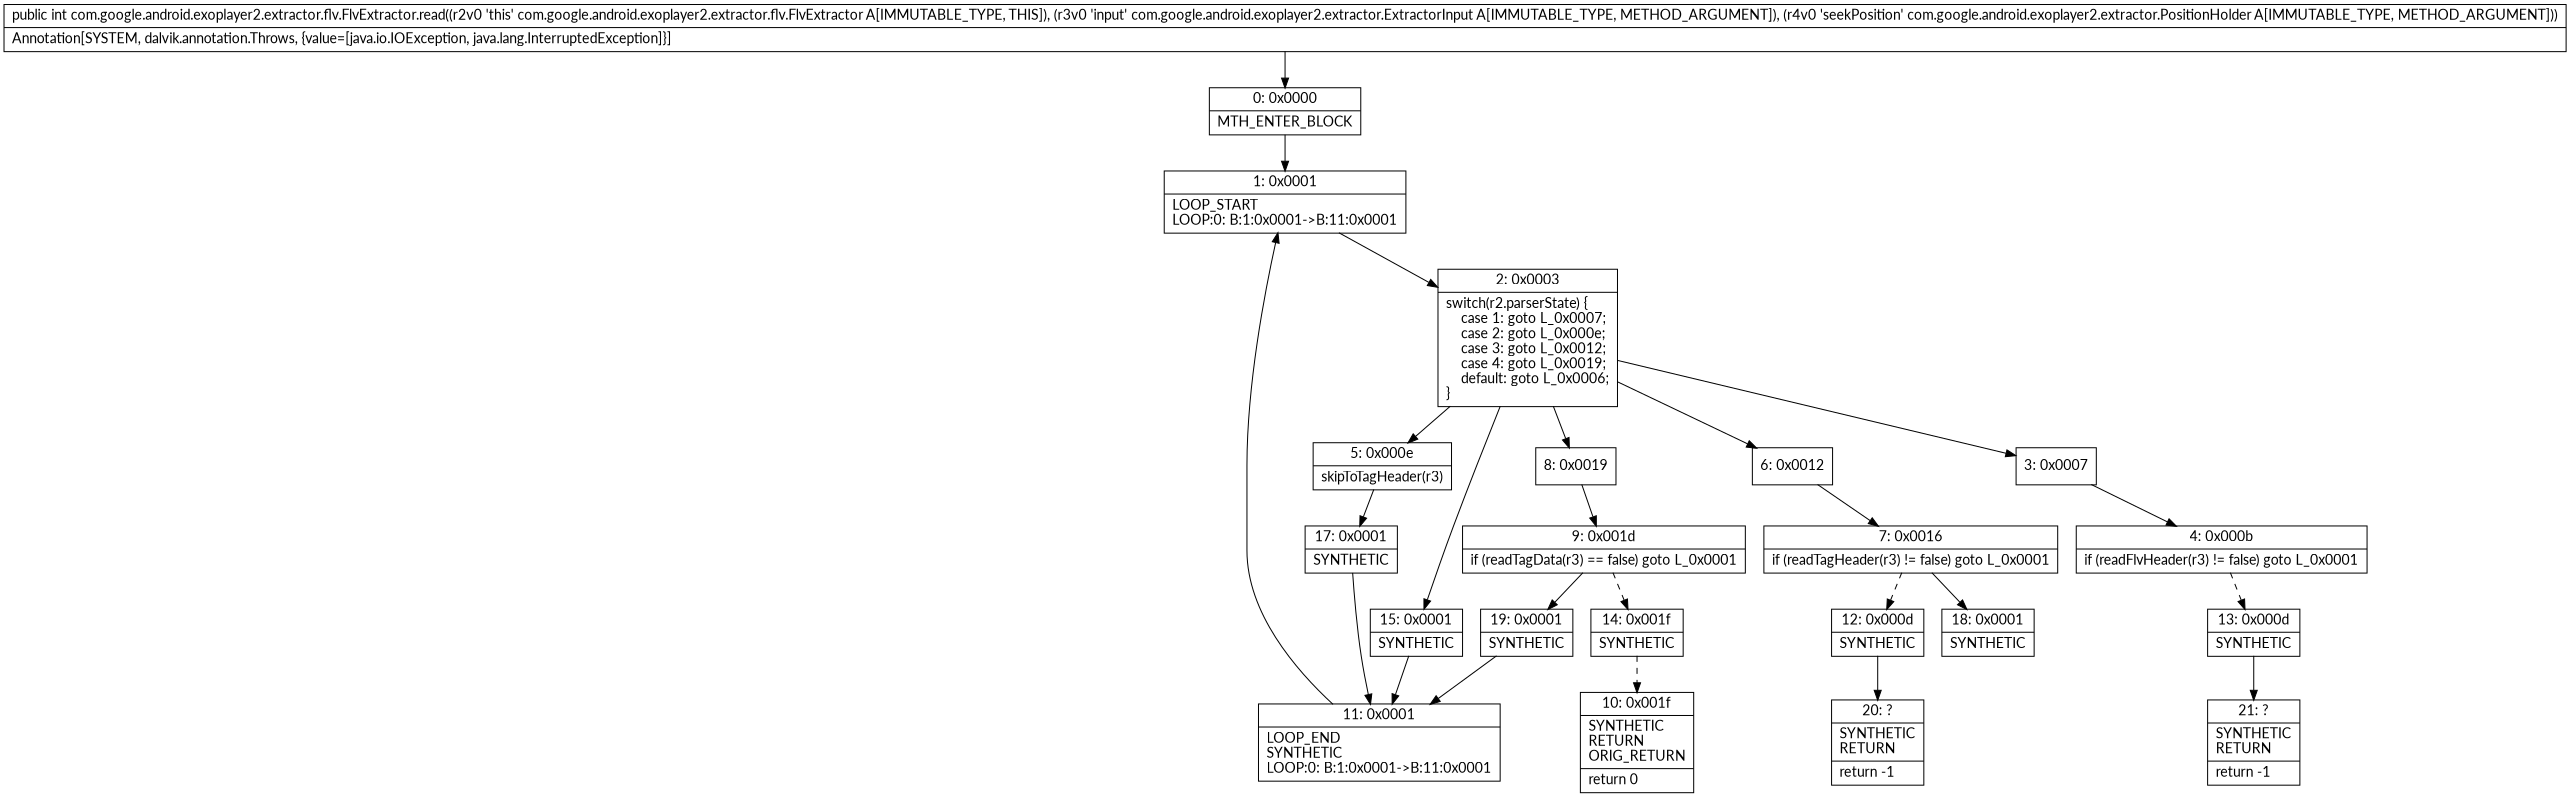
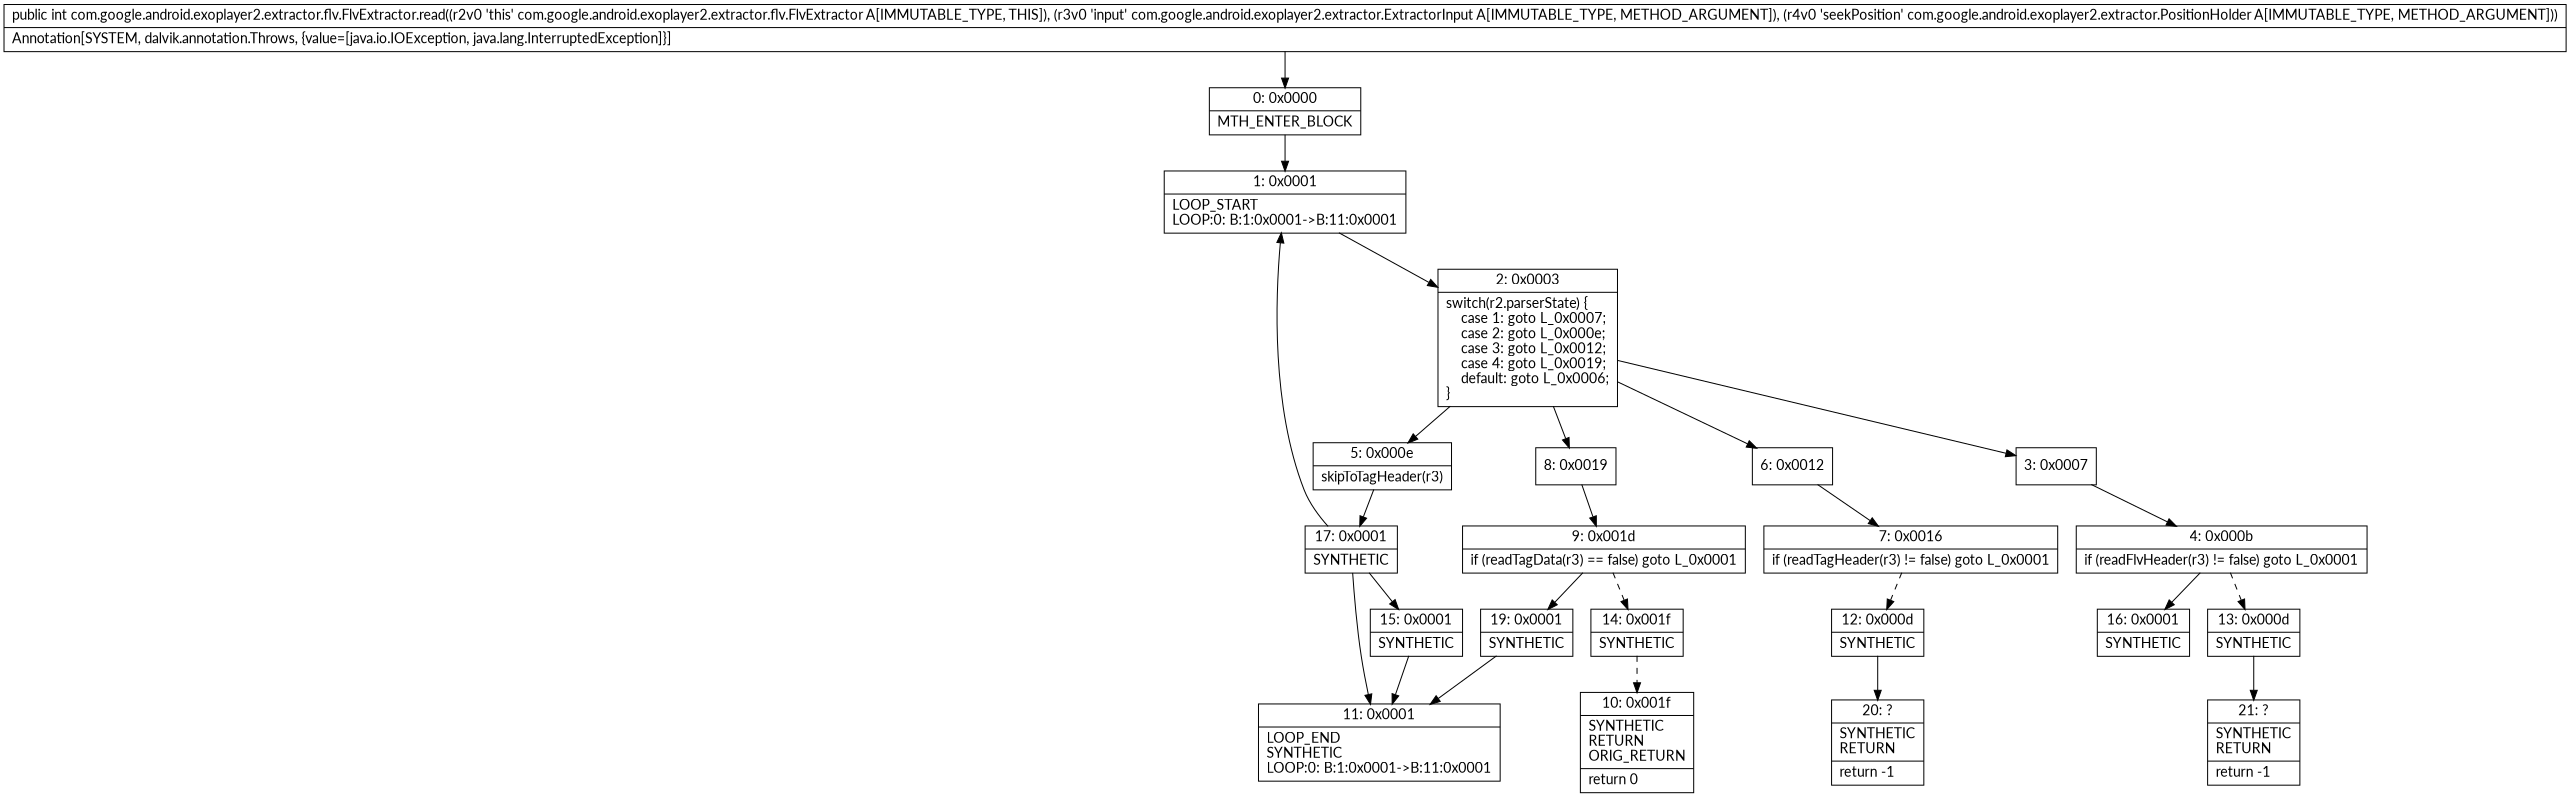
edge "11: 0x0001" -> "1: 0x0001": now "17: 0x0001" -> "1: 0x0001"
edge "2: 0x0003" -> "15: 0x0001": now "17: 0x0001" -> "15: 0x0001"
node "18: 0x0001": removed
node "16: 0x0001": added
